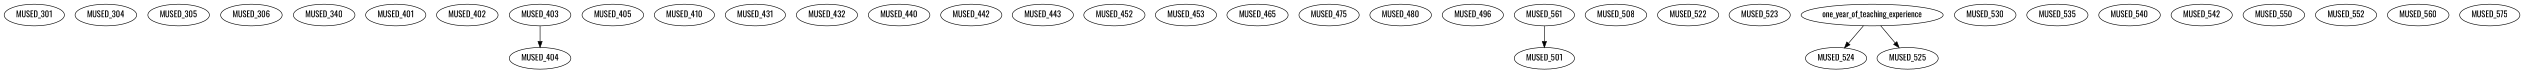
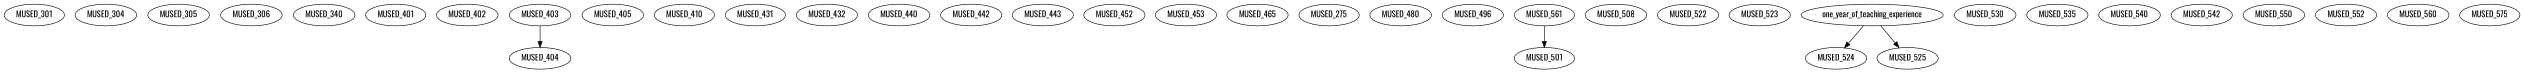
node "MUSED_475": label "MUSED_475" -> "MUSED_275"
